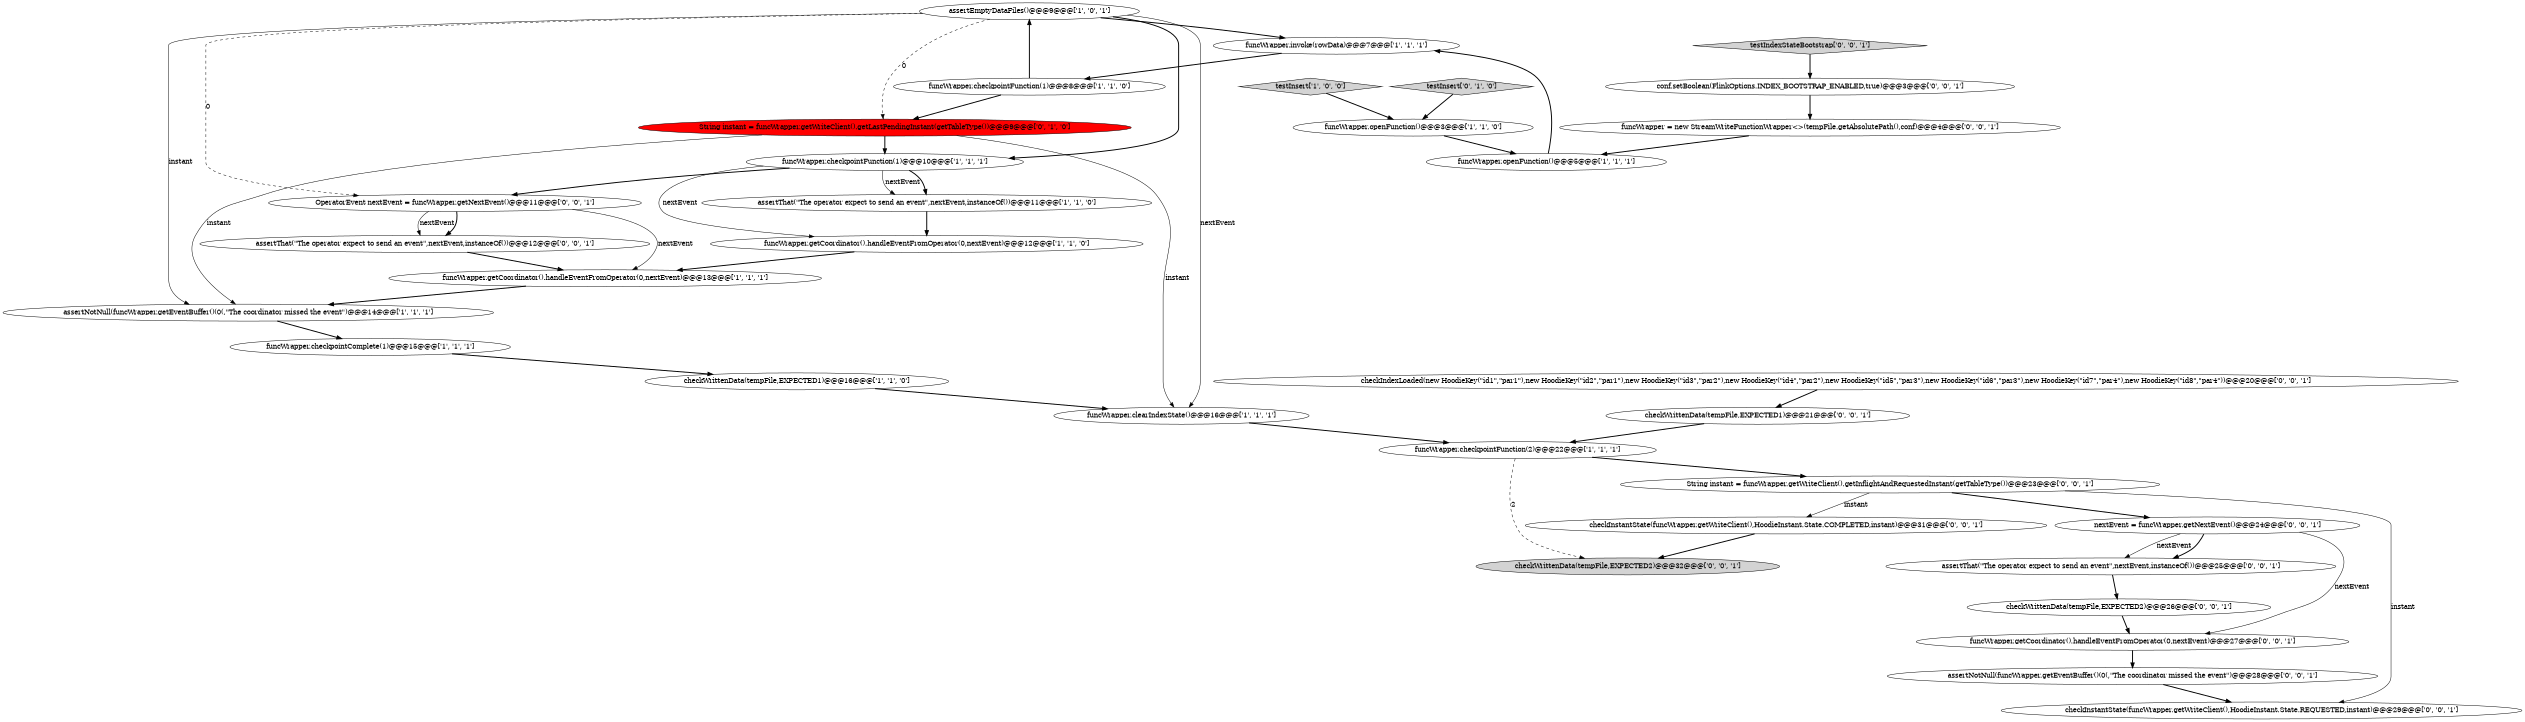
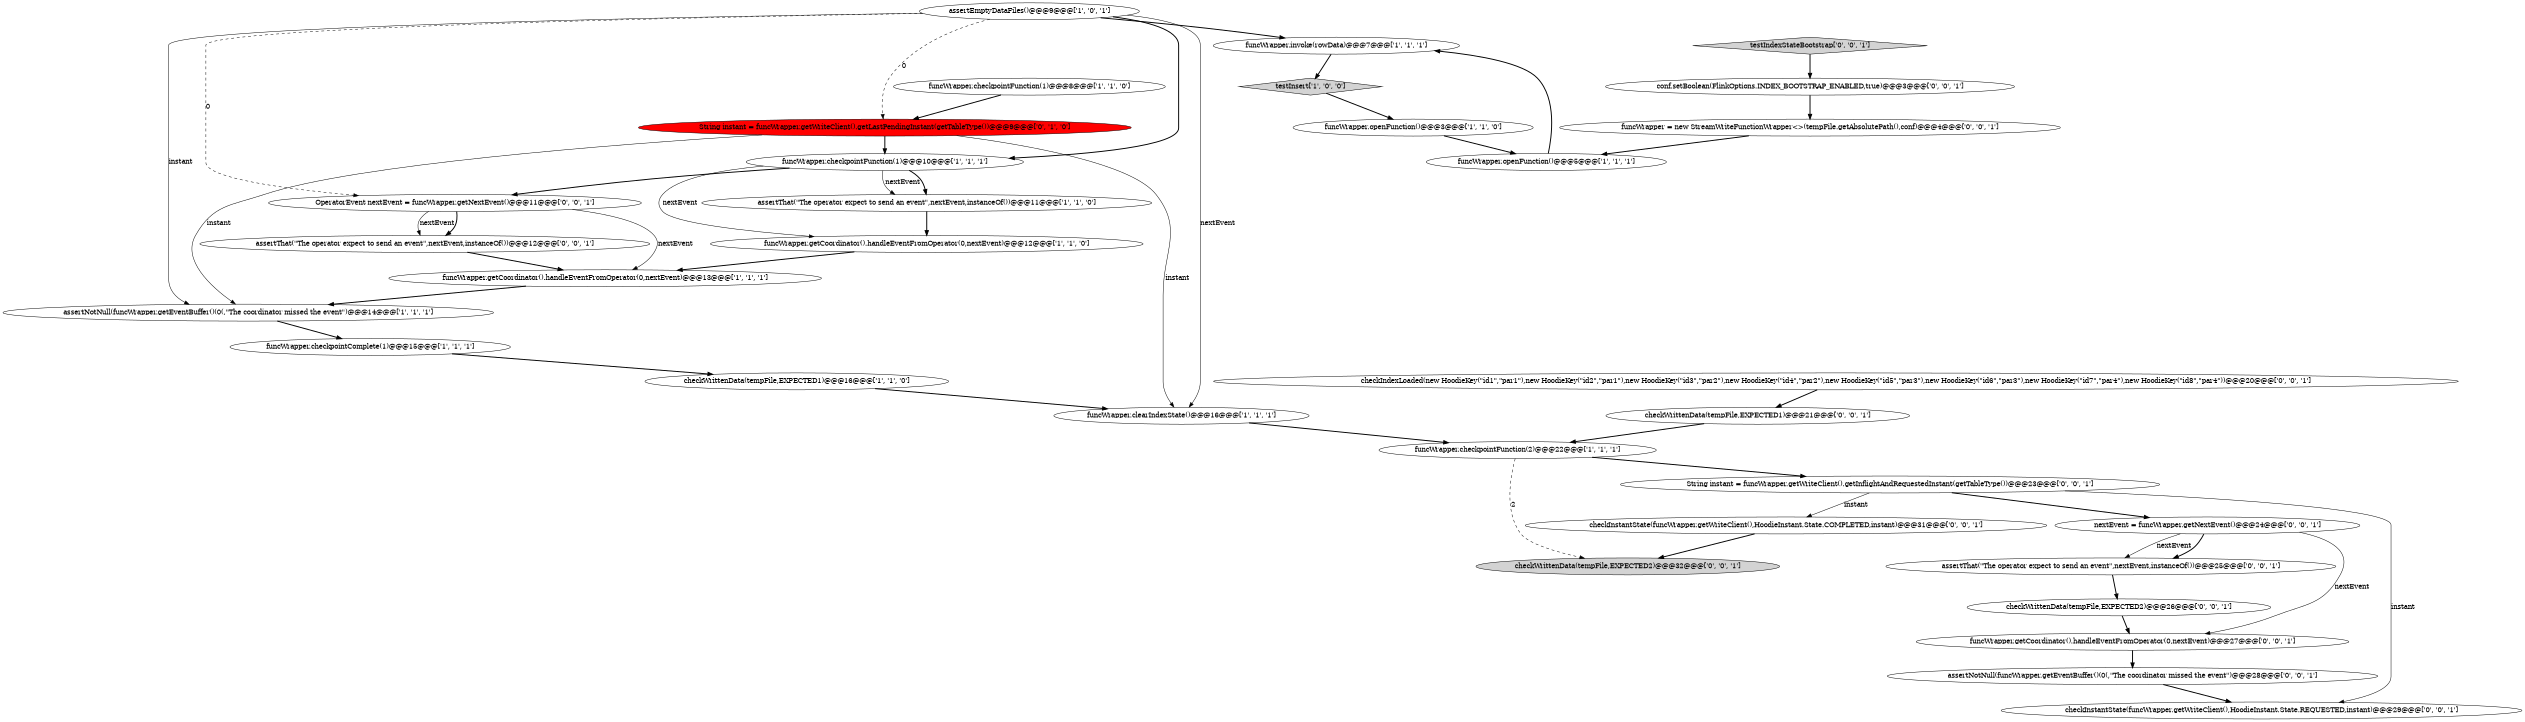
edge "funcWrapper.checkpointFunction(1)@@@8@@@['1', '1', '0']" -> "assertEmptyDataFiles()@@@9@@@['1', '0', '1']": removed
edge "funcWrapper.invoke(rowData)@@@7@@@['1', '1', '1']" -> "funcWrapper.checkpointFunction(1)@@@8@@@['1', '1', '0']": now "funcWrapper.invoke(rowData)@@@7@@@['1', '1', '1']" -> "testInsert['1', '0', '0']"
node "testInsert['0', '1', '0']": removed
